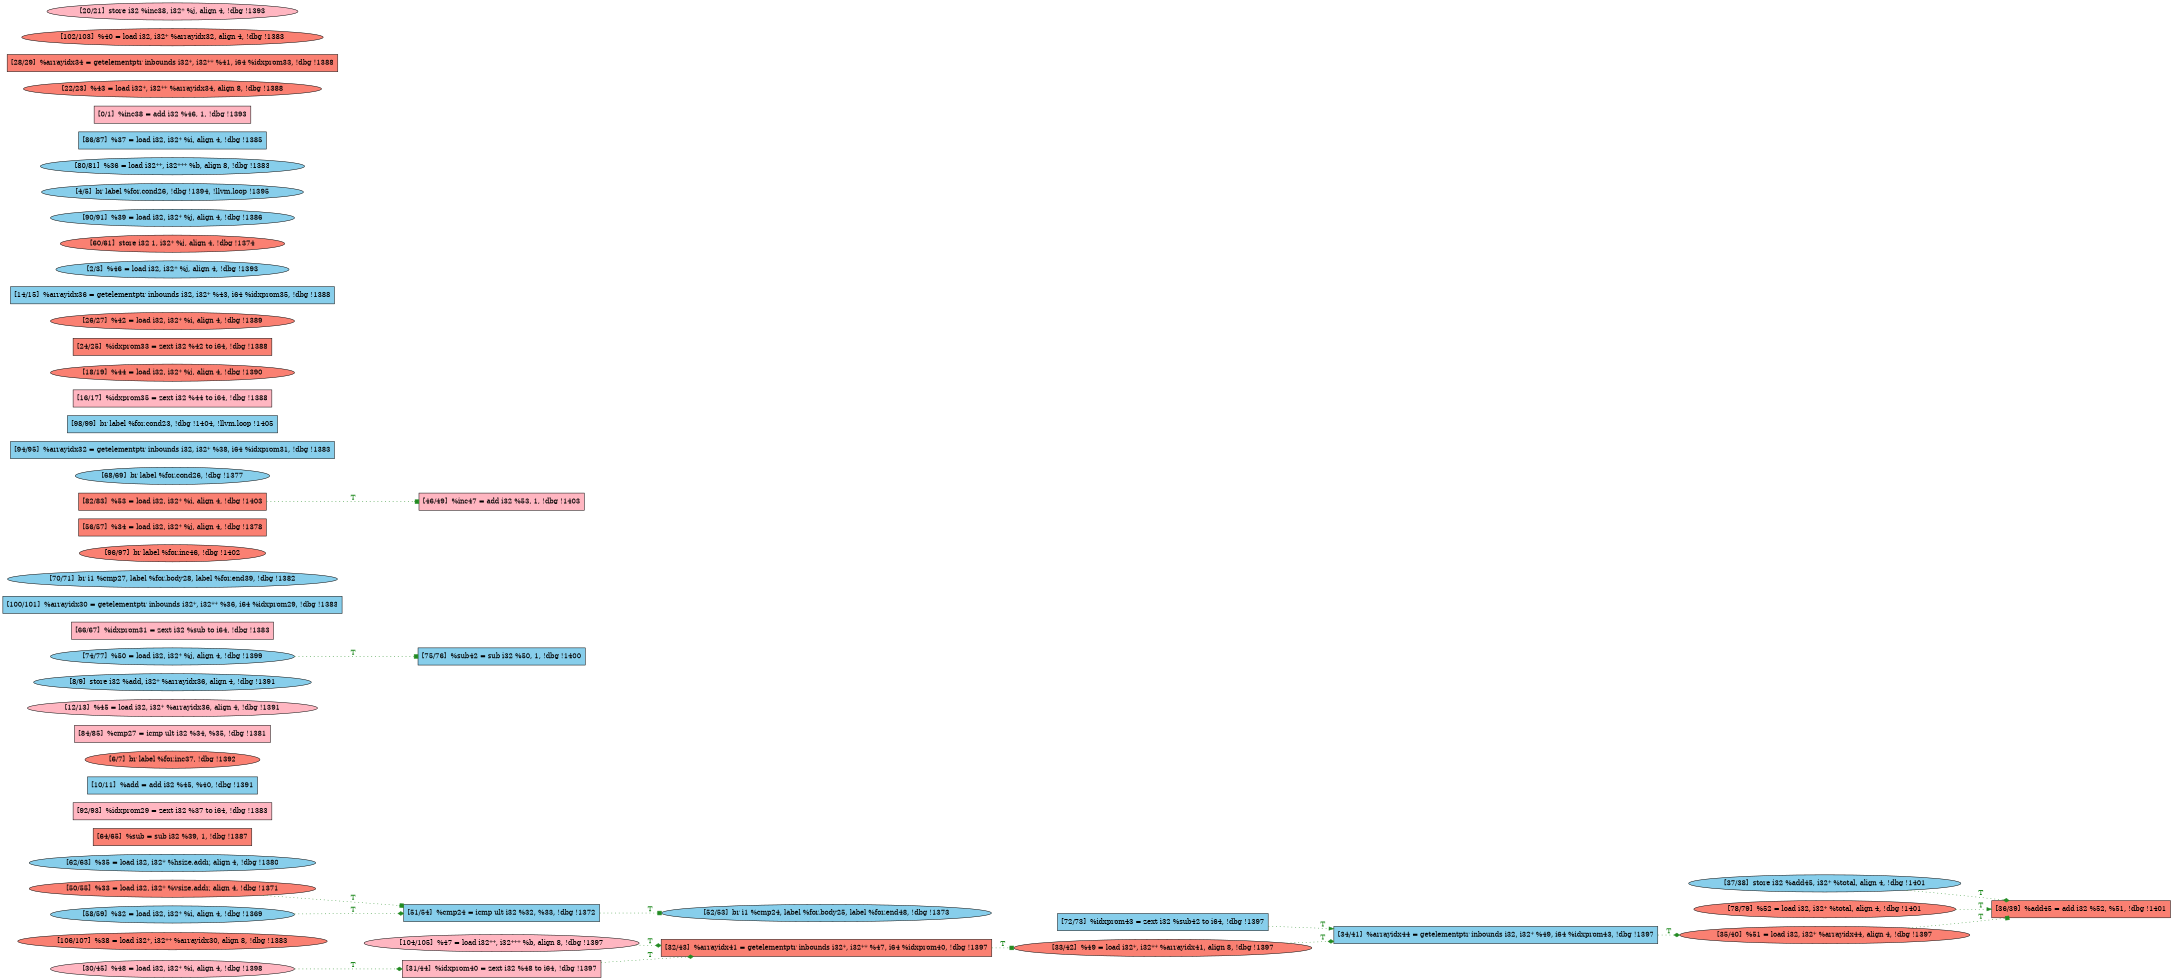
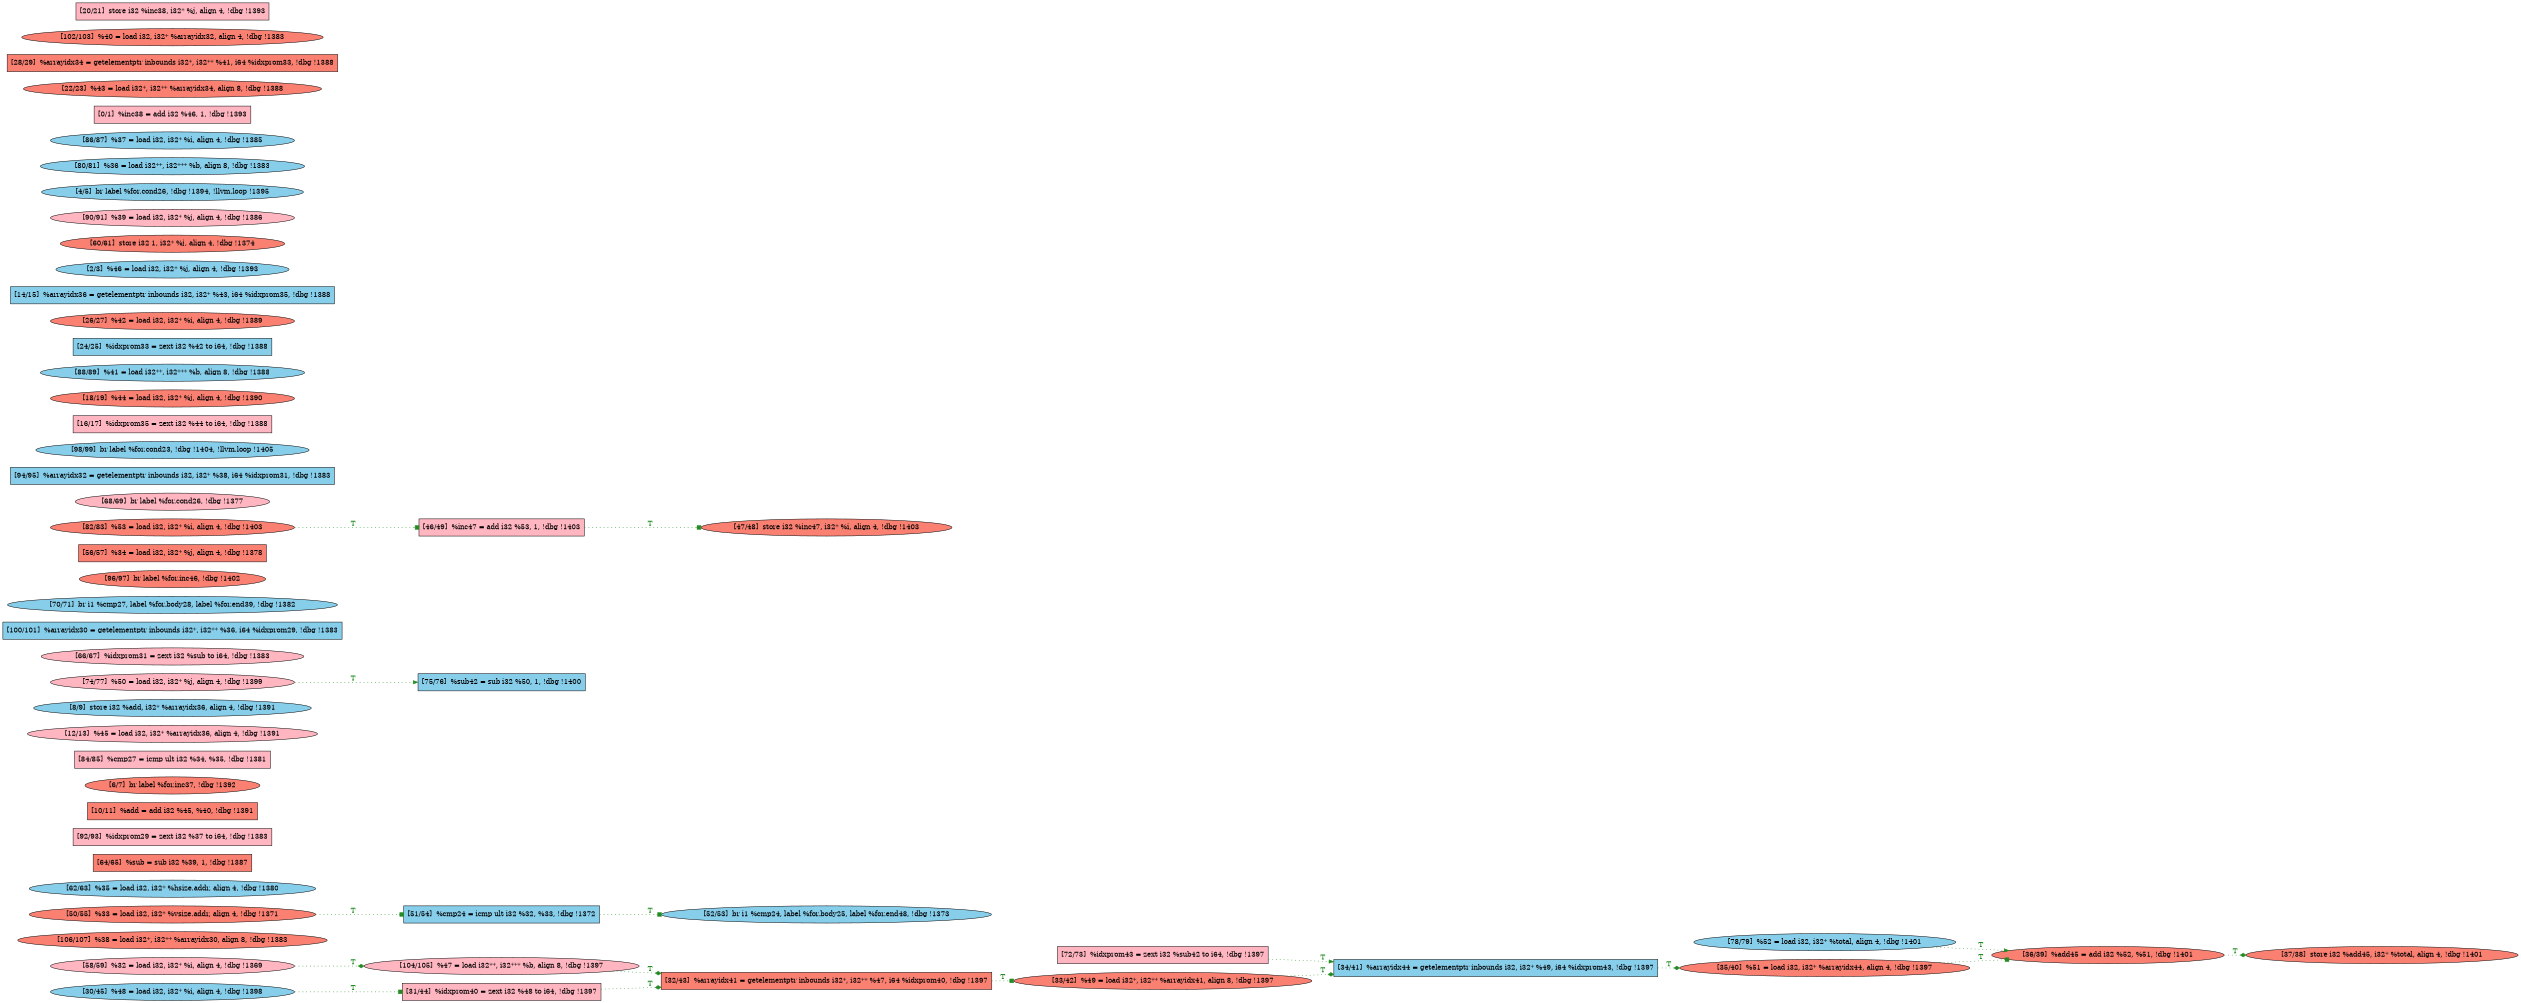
node "[20/21]  store i32 %inc38, i32* %j, align 4, !dbg !1393": shape ellipse -> box
node "[86/87]  %37 = load i32, i32* %i, align 4, !dbg !1385": shape box -> ellipse
node "[90/91]  %39 = load i32, i32* %j, align 4, !dbg !1386": fillcolor skyblue -> lightpink
node "[24/25]  %idxprom33 = zext i32 %42 to i64, !dbg !1388": fillcolor salmon -> skyblue
node "[88/89]  %41 = load i32**, i32*** %b, align 8, !dbg !1388": added
node "[98/99]  br label %for.cond23, !dbg !1404, !llvm.loop !1405": shape box -> ellipse
node "[68/69]  br label %for.cond26, !dbg !1377": fillcolor skyblue -> lightpink
node "[82/83]  %53 = load i32, i32* %i, align 4, !dbg !1403": shape box -> ellipse
node "[47/48]  store i32 %inc47, i32* %i, align 4, !dbg !1403": added
node "[66/67]  %idxprom31 = zext i32 %sub to i64, !dbg !1383": shape box -> ellipse
node "[74/77]  %50 = load i32, i32* %j, align 4, !dbg !1399": fillcolor skyblue -> lightpink
edge "[74/77]  %50 = load i32, i32* %j, align 4, !dbg !1399" -> "[75/76]  %sub42 = sub i32 %50, 1, !dbg !1400": arrowhead box -> normal
node "[10/11]  %add = add i32 %45, %40, !dbg !1391": fillcolor skyblue -> salmon
node "[37/38]  store i32 %add45, i32* %total, align 4, !dbg !1401": fillcolor skyblue -> salmon
edge "[37/38]  store i32 %add45, i32* %total, align 4, !dbg !1401" -> "[36/39]  %add45 = add i32 %52, %51, !dbg !1401": reversed
node "[78/79]  %52 = load i32, i32* %total, align 4, !dbg !1401": fillcolor salmon -> skyblue
node "[36/39]  %add45 = add i32 %52, %51, !dbg !1401": shape box -> ellipse
node "[58/59]  %32 = load i32, i32* %i, align 4, !dbg !1369": fillcolor skyblue -> lightpink
edge "[58/59]  %32 = load i32, i32* %i, align 4, !dbg !1369" -> "[51/54]  %cmp24 = icmp ult i32 %32, %33, !dbg !1372": now "[58/59]  %32 = load i32, i32* %i, align 4, !dbg !1369" -> "[104/105]  %47 = load i32**, i32*** %b, align 8, !dbg !1397"
node "[72/73]  %idxprom43 = zext i32 %sub42 to i64, !dbg !1397": fillcolor skyblue -> lightpink
node "[30/45]  %48 = load i32, i32* %i, align 4, !dbg !1398": fillcolor lightpink -> skyblue
edge "[30/45]  %48 = load i32, i32* %i, align 4, !dbg !1398" -> "[31/44]  %idxprom40 = zext i32 %48 to i64, !dbg !1397": arrowhead diamond -> box
